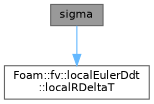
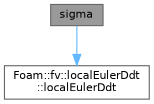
node "Foam::fv::localEulerDdt ::localRDeltaT": label "Foam::fv::localEulerDdt ::localRDeltaT" -> "Foam::fv::localEulerDdt ::localEulerDdt"
